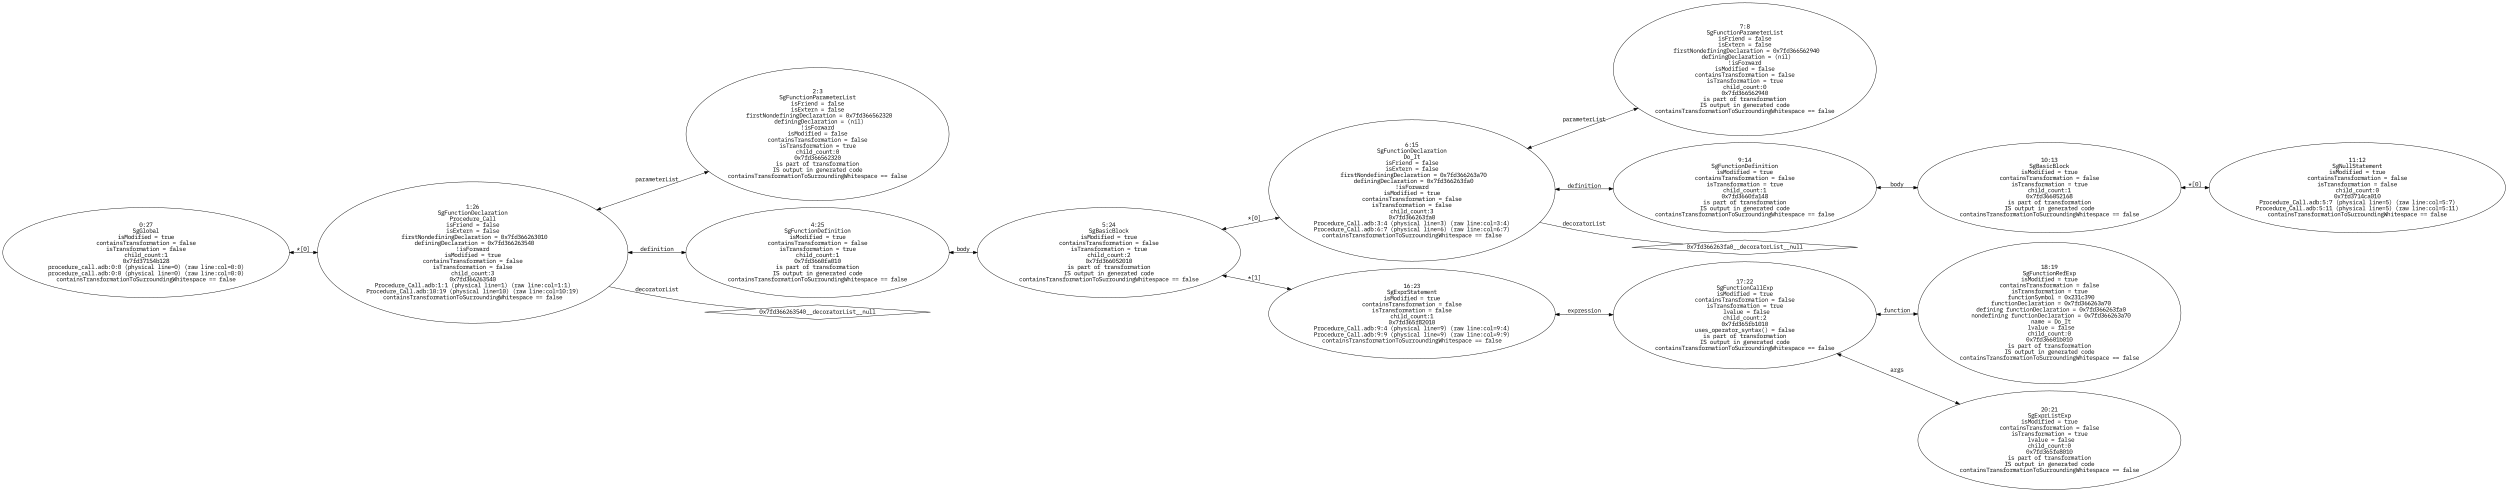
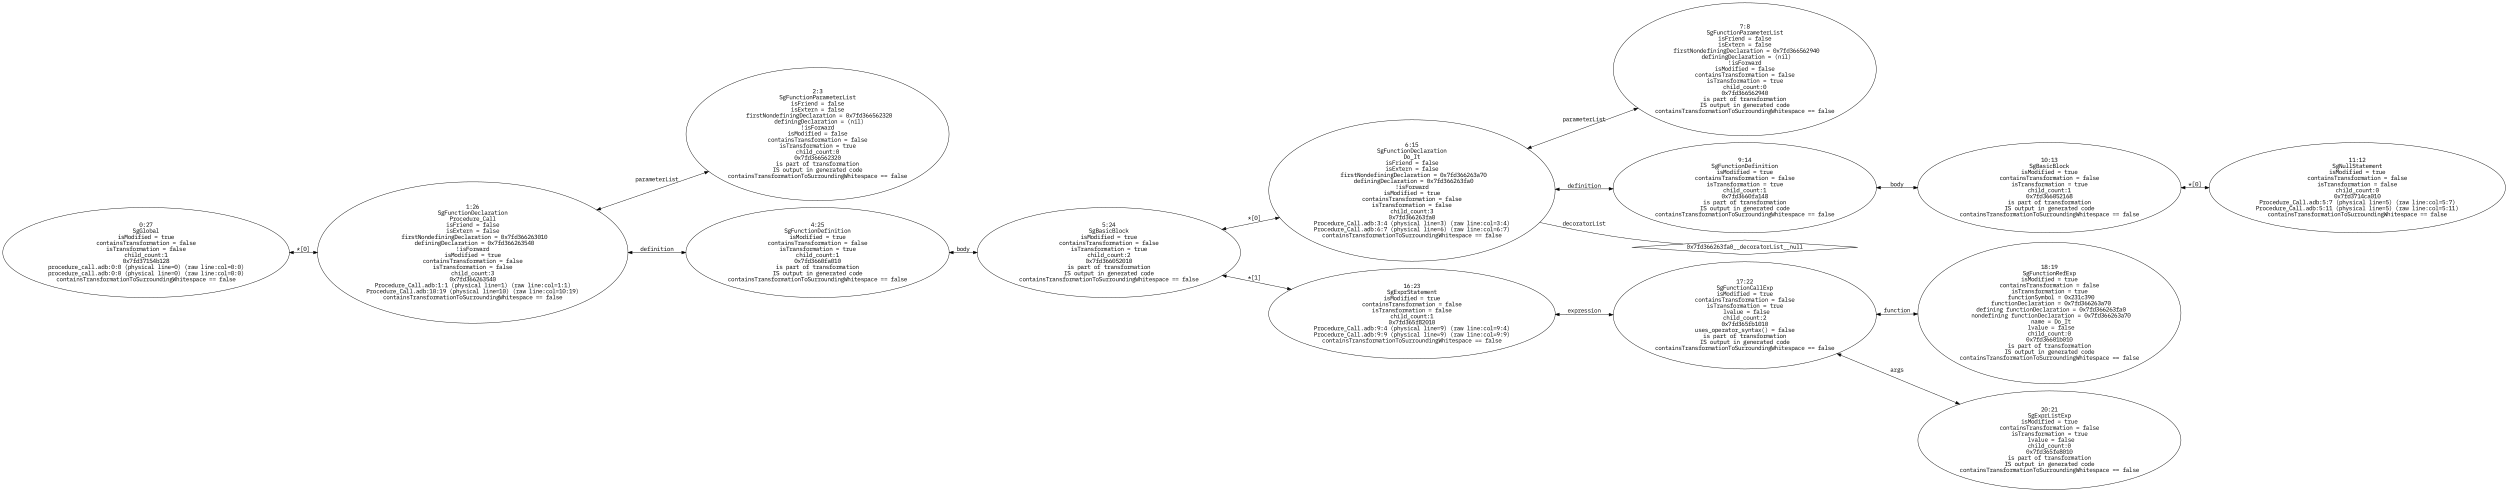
node "0x7fd366263540__decoratorList__null": removed
